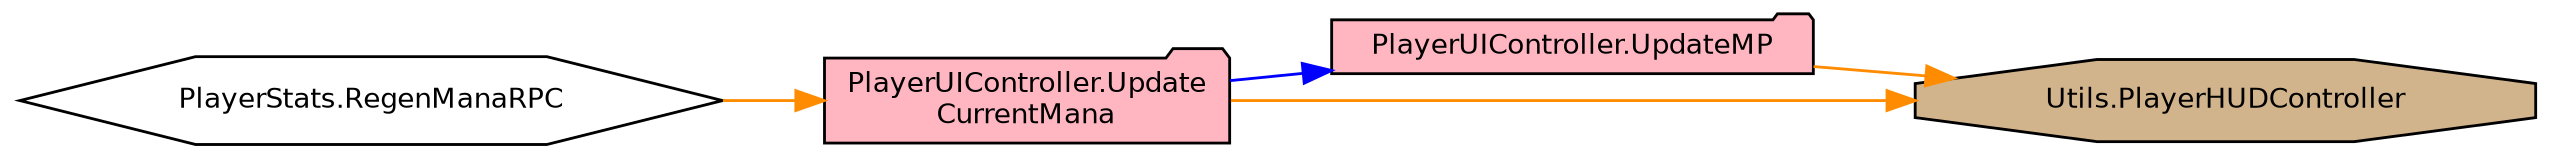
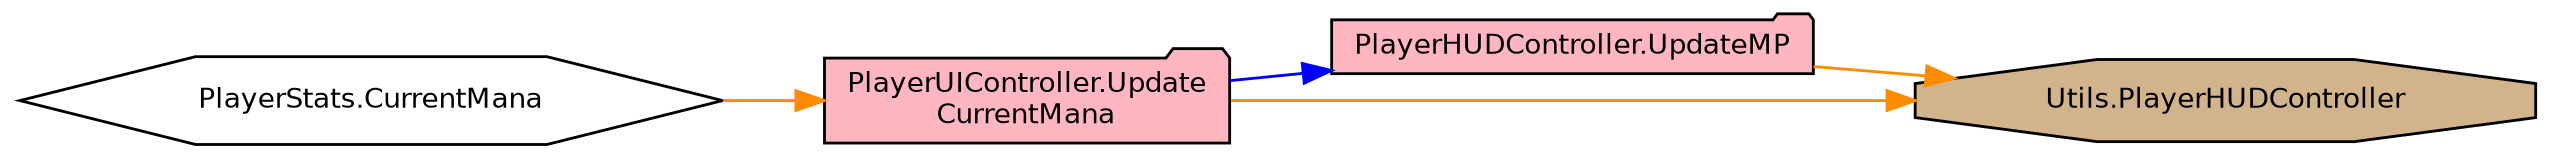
node "PlayerUIController.UpdateMP": label "PlayerUIController.UpdateMP" -> "PlayerHUDController.UpdateMP"
node "PlayerStats.RegenManaRPC": label "PlayerStats.RegenManaRPC" -> "PlayerStats.CurrentMana"
